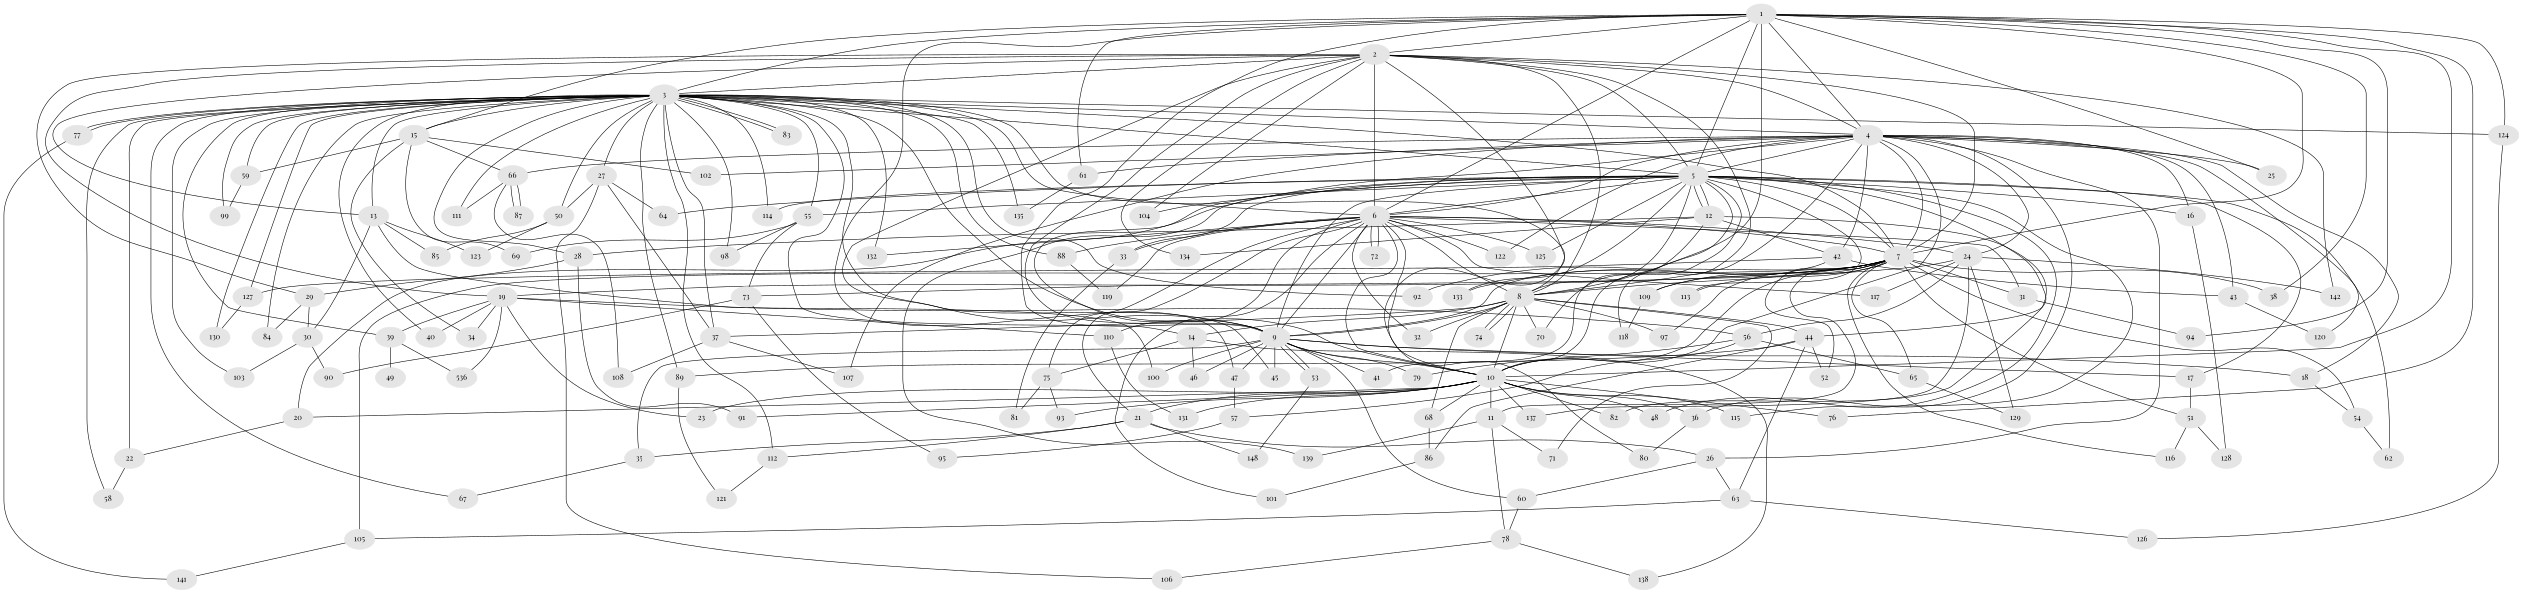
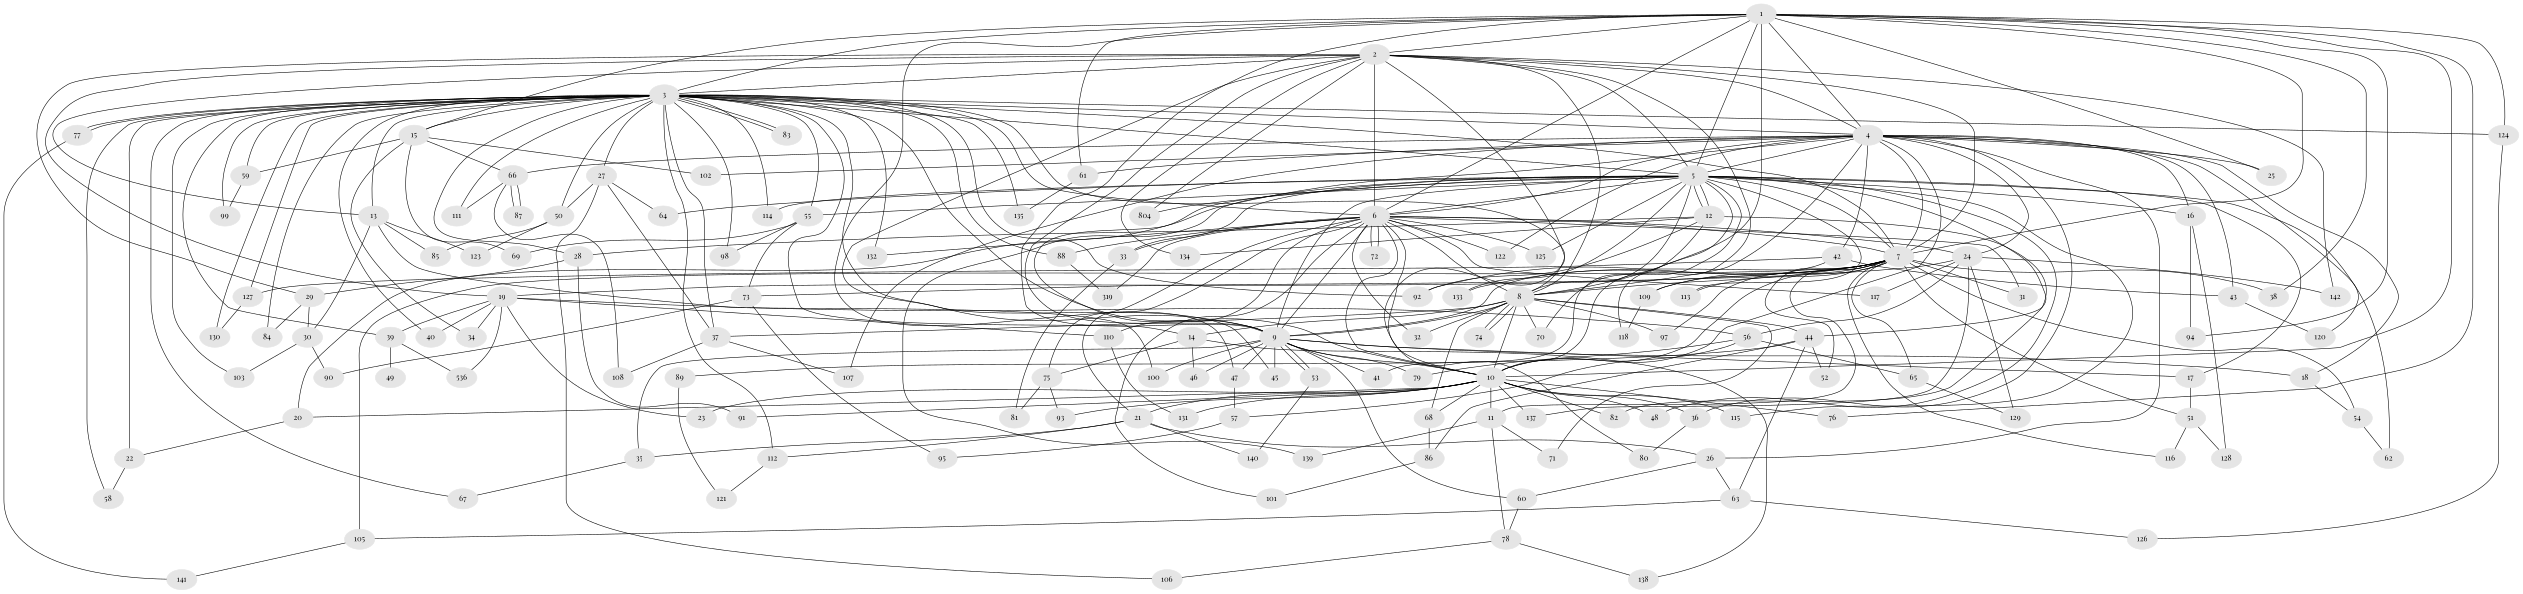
node "104": label "104" -> "804"
edge "3" -- "89": removed
edge "12" -- "42": now "12" -- "92"
node "119": label "119" -> "319"
edge "31" -- "94": now "16" -- "94"
node "148": label "148" -> "140"
